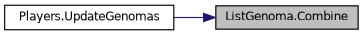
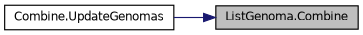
node "Players.UpdateGenomas": label "Players.UpdateGenomas" -> "Combine.UpdateGenomas"
